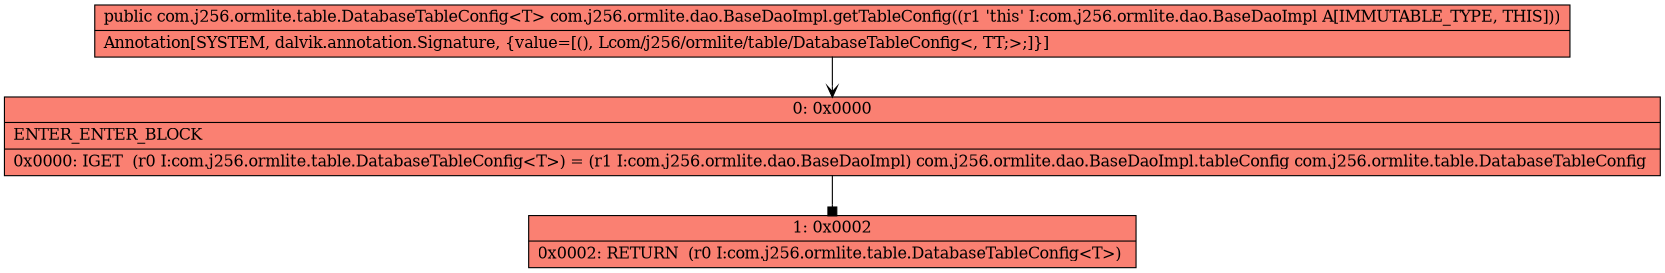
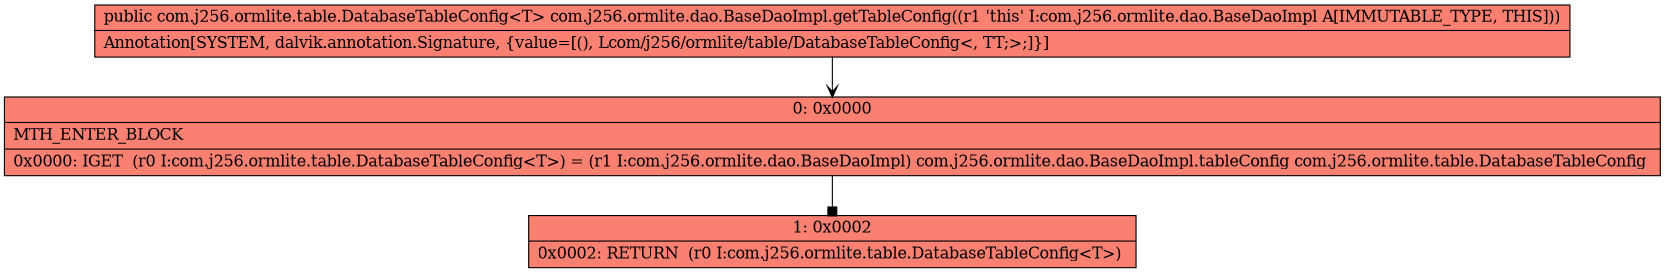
node "0: 0x0000": text "ENTER_ENTER_BLOCK" -> "MTH_ENTER_BLOCK"
